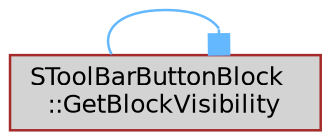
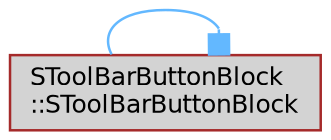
node "SToolBarButtonBlock ::GetBlockVisibility": label "SToolBarButtonBlock ::GetBlockVisibility" -> "SToolBarButtonBlock ::SToolBarButtonBlock"
